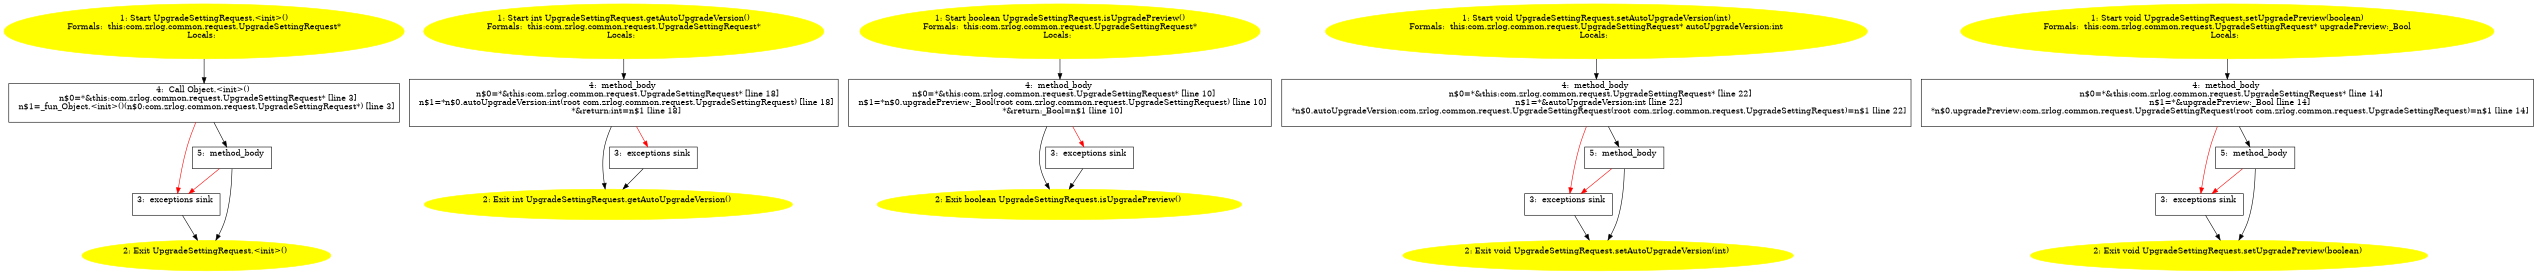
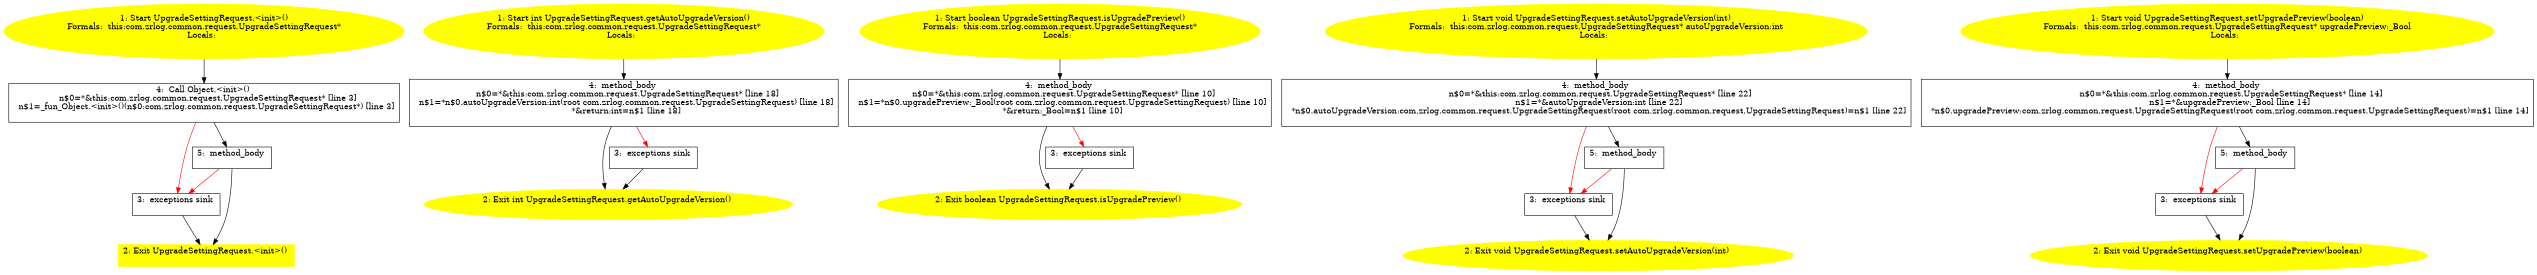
node "2: Exit UpgradeSettingRequest.<init>()": shape ellipse -> box
